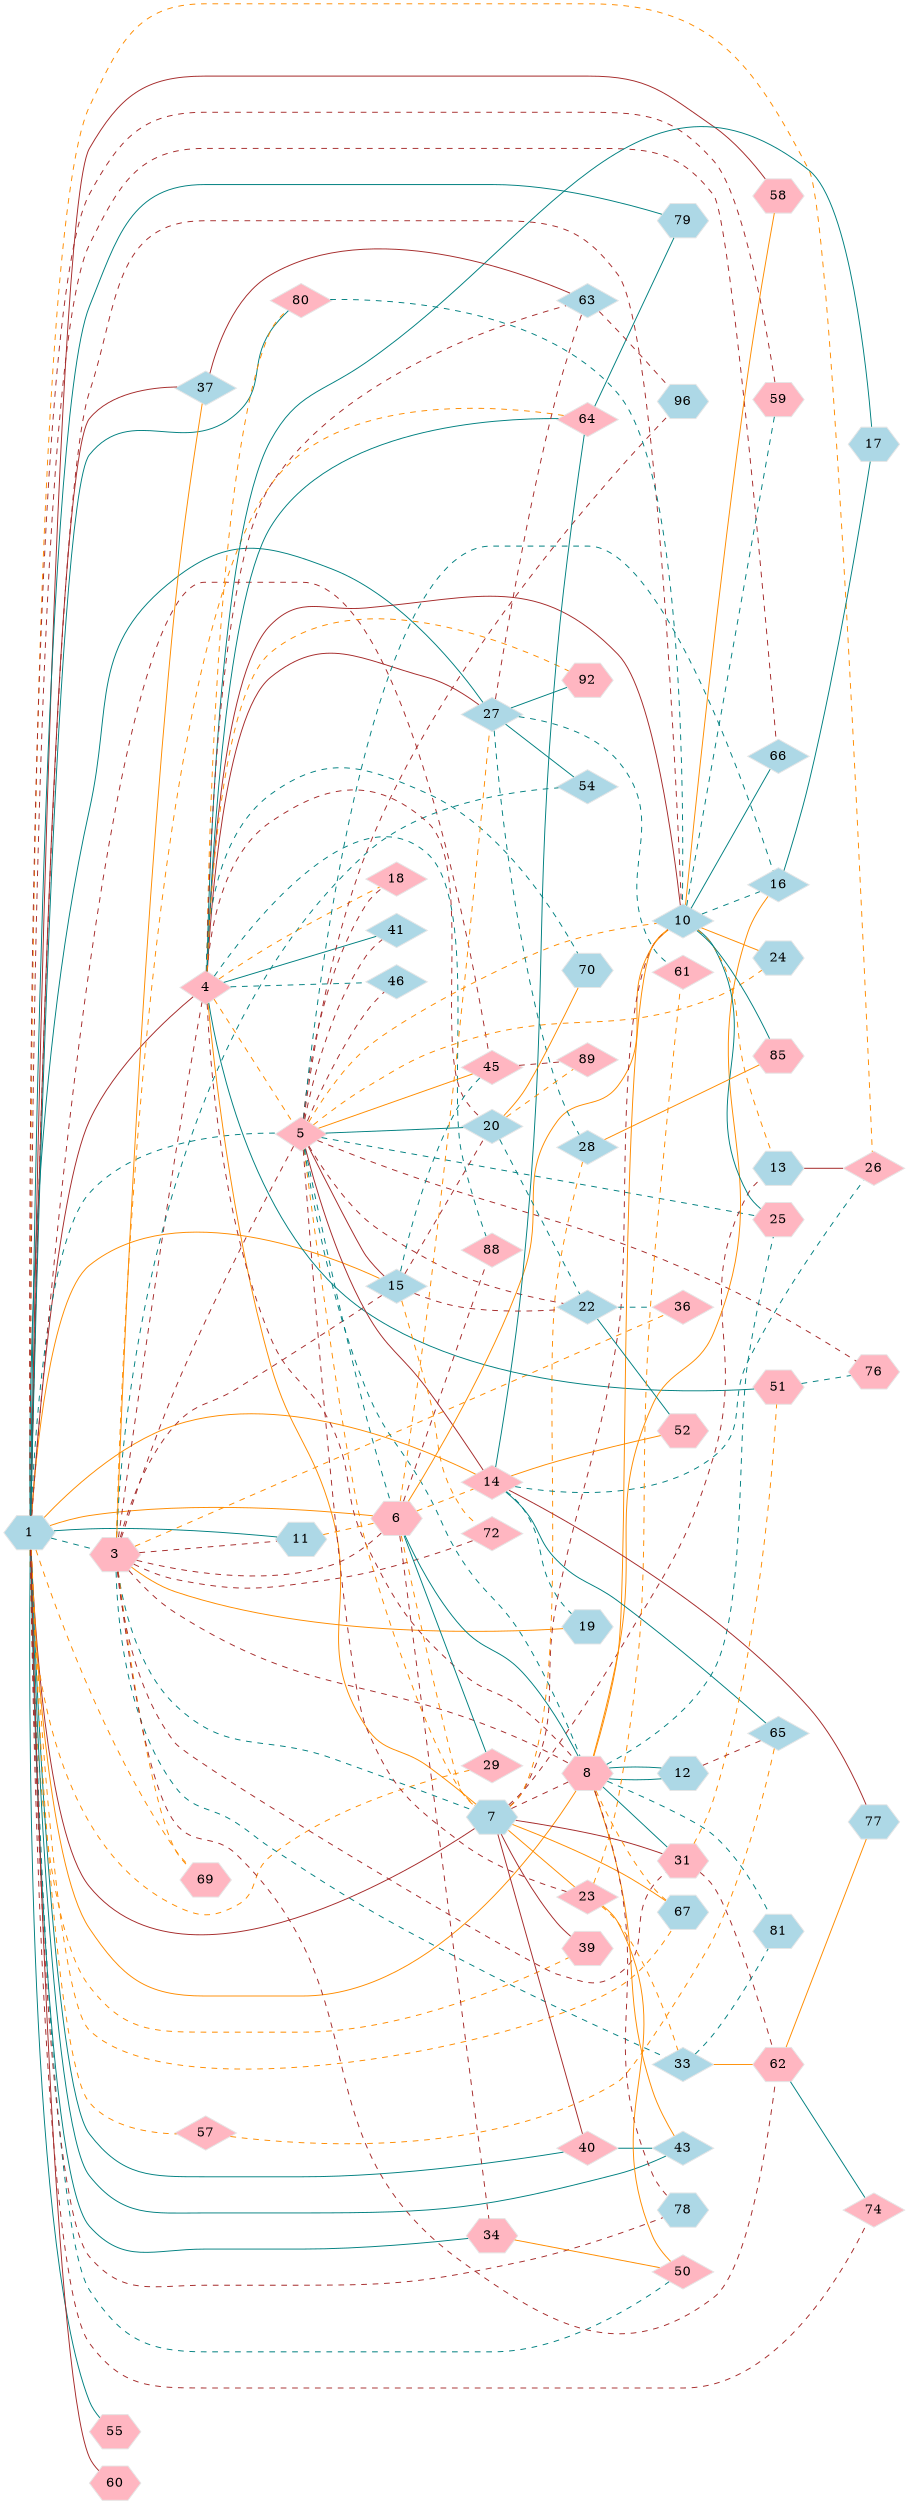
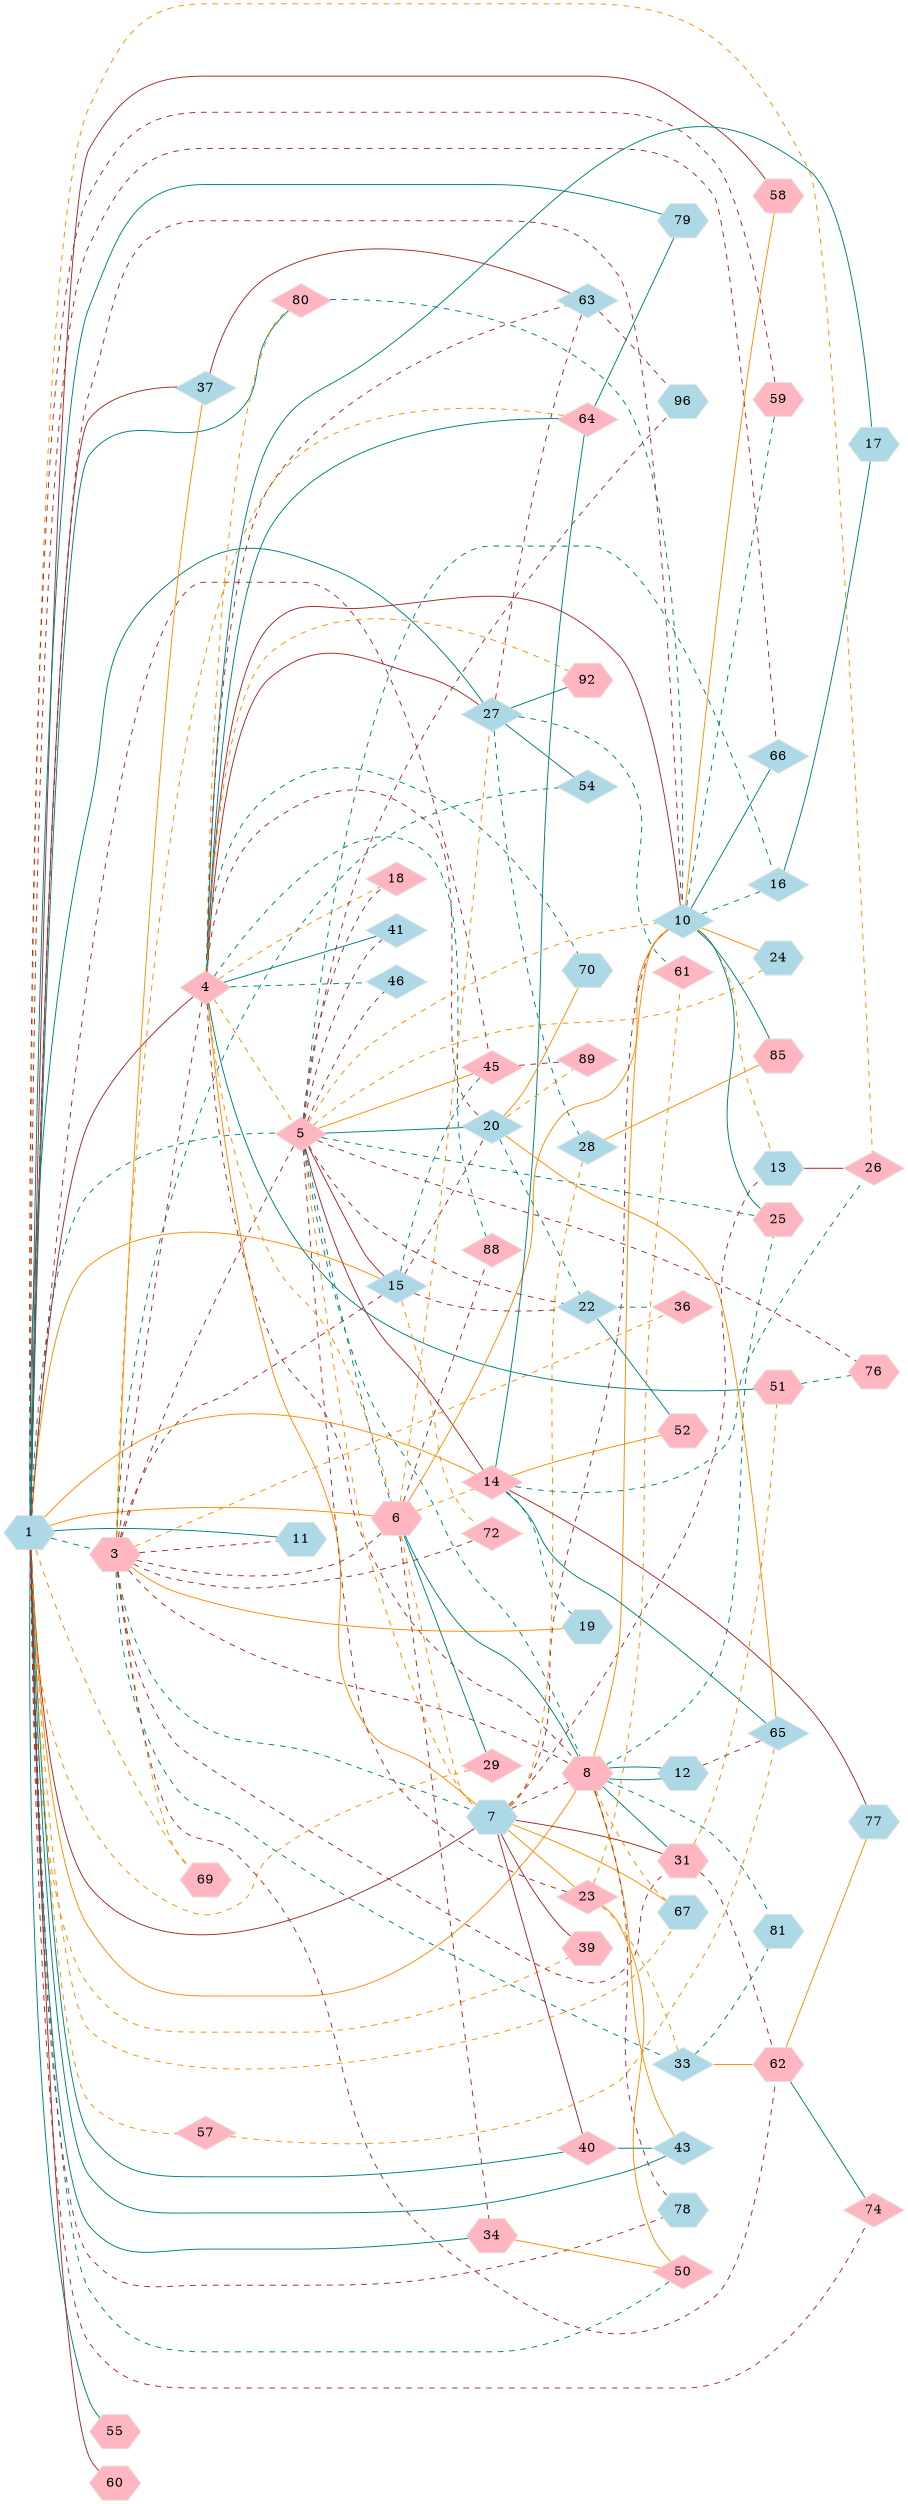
edge "16" -- "8": removed
edge "20" -- "65": added
edge "6" -- "11": now "6" -- "4"
